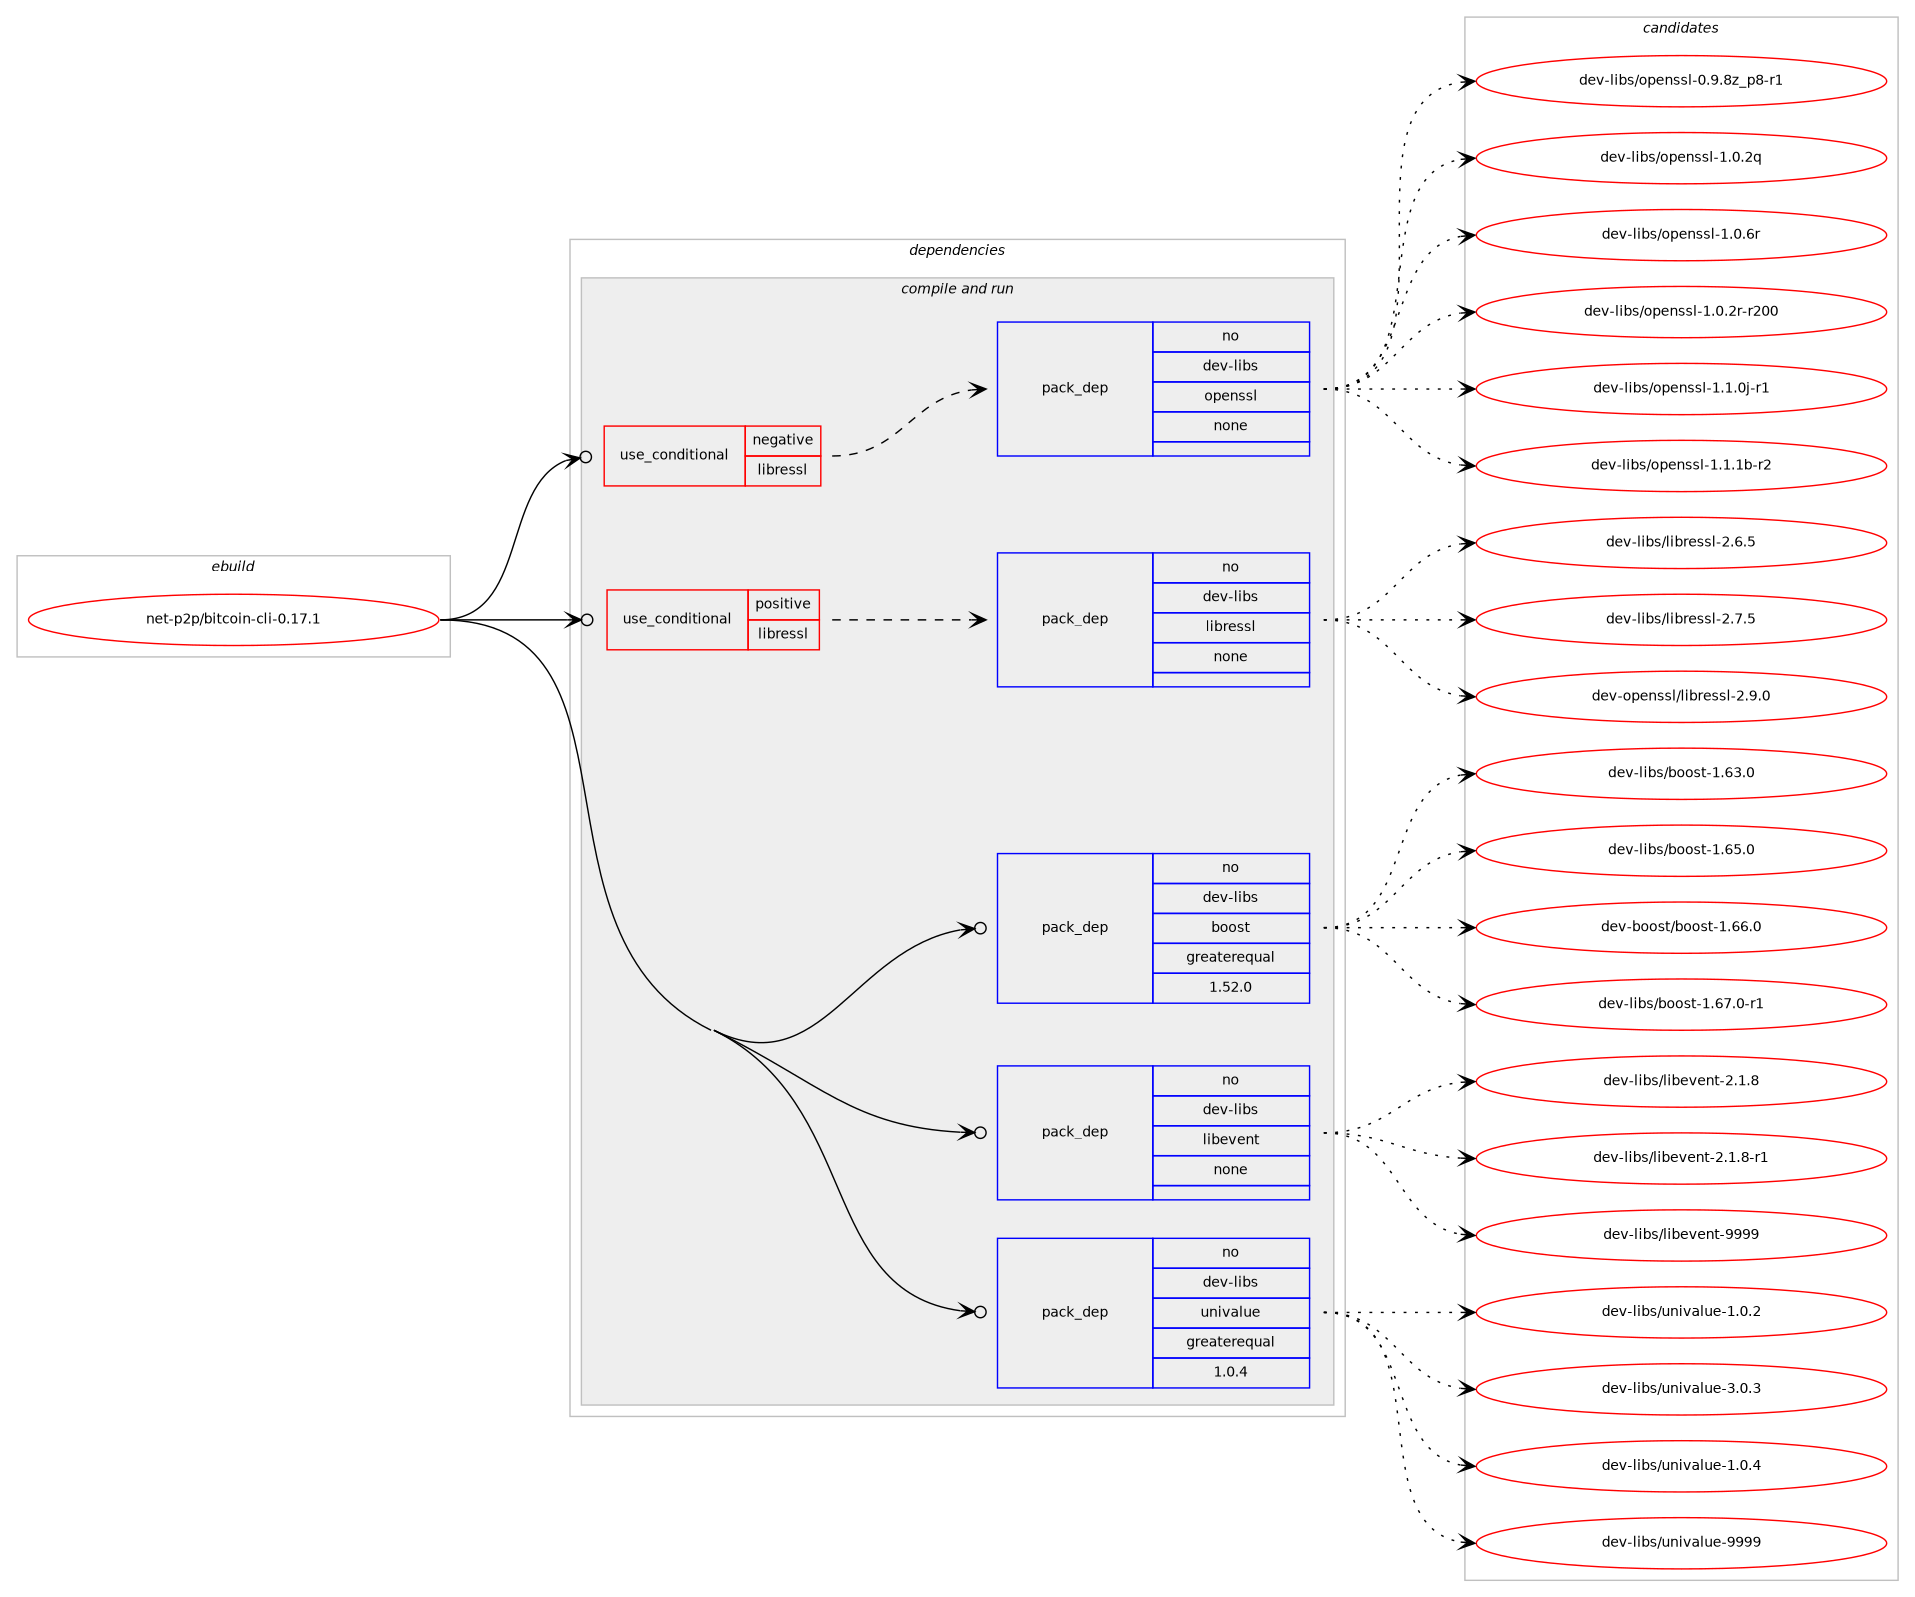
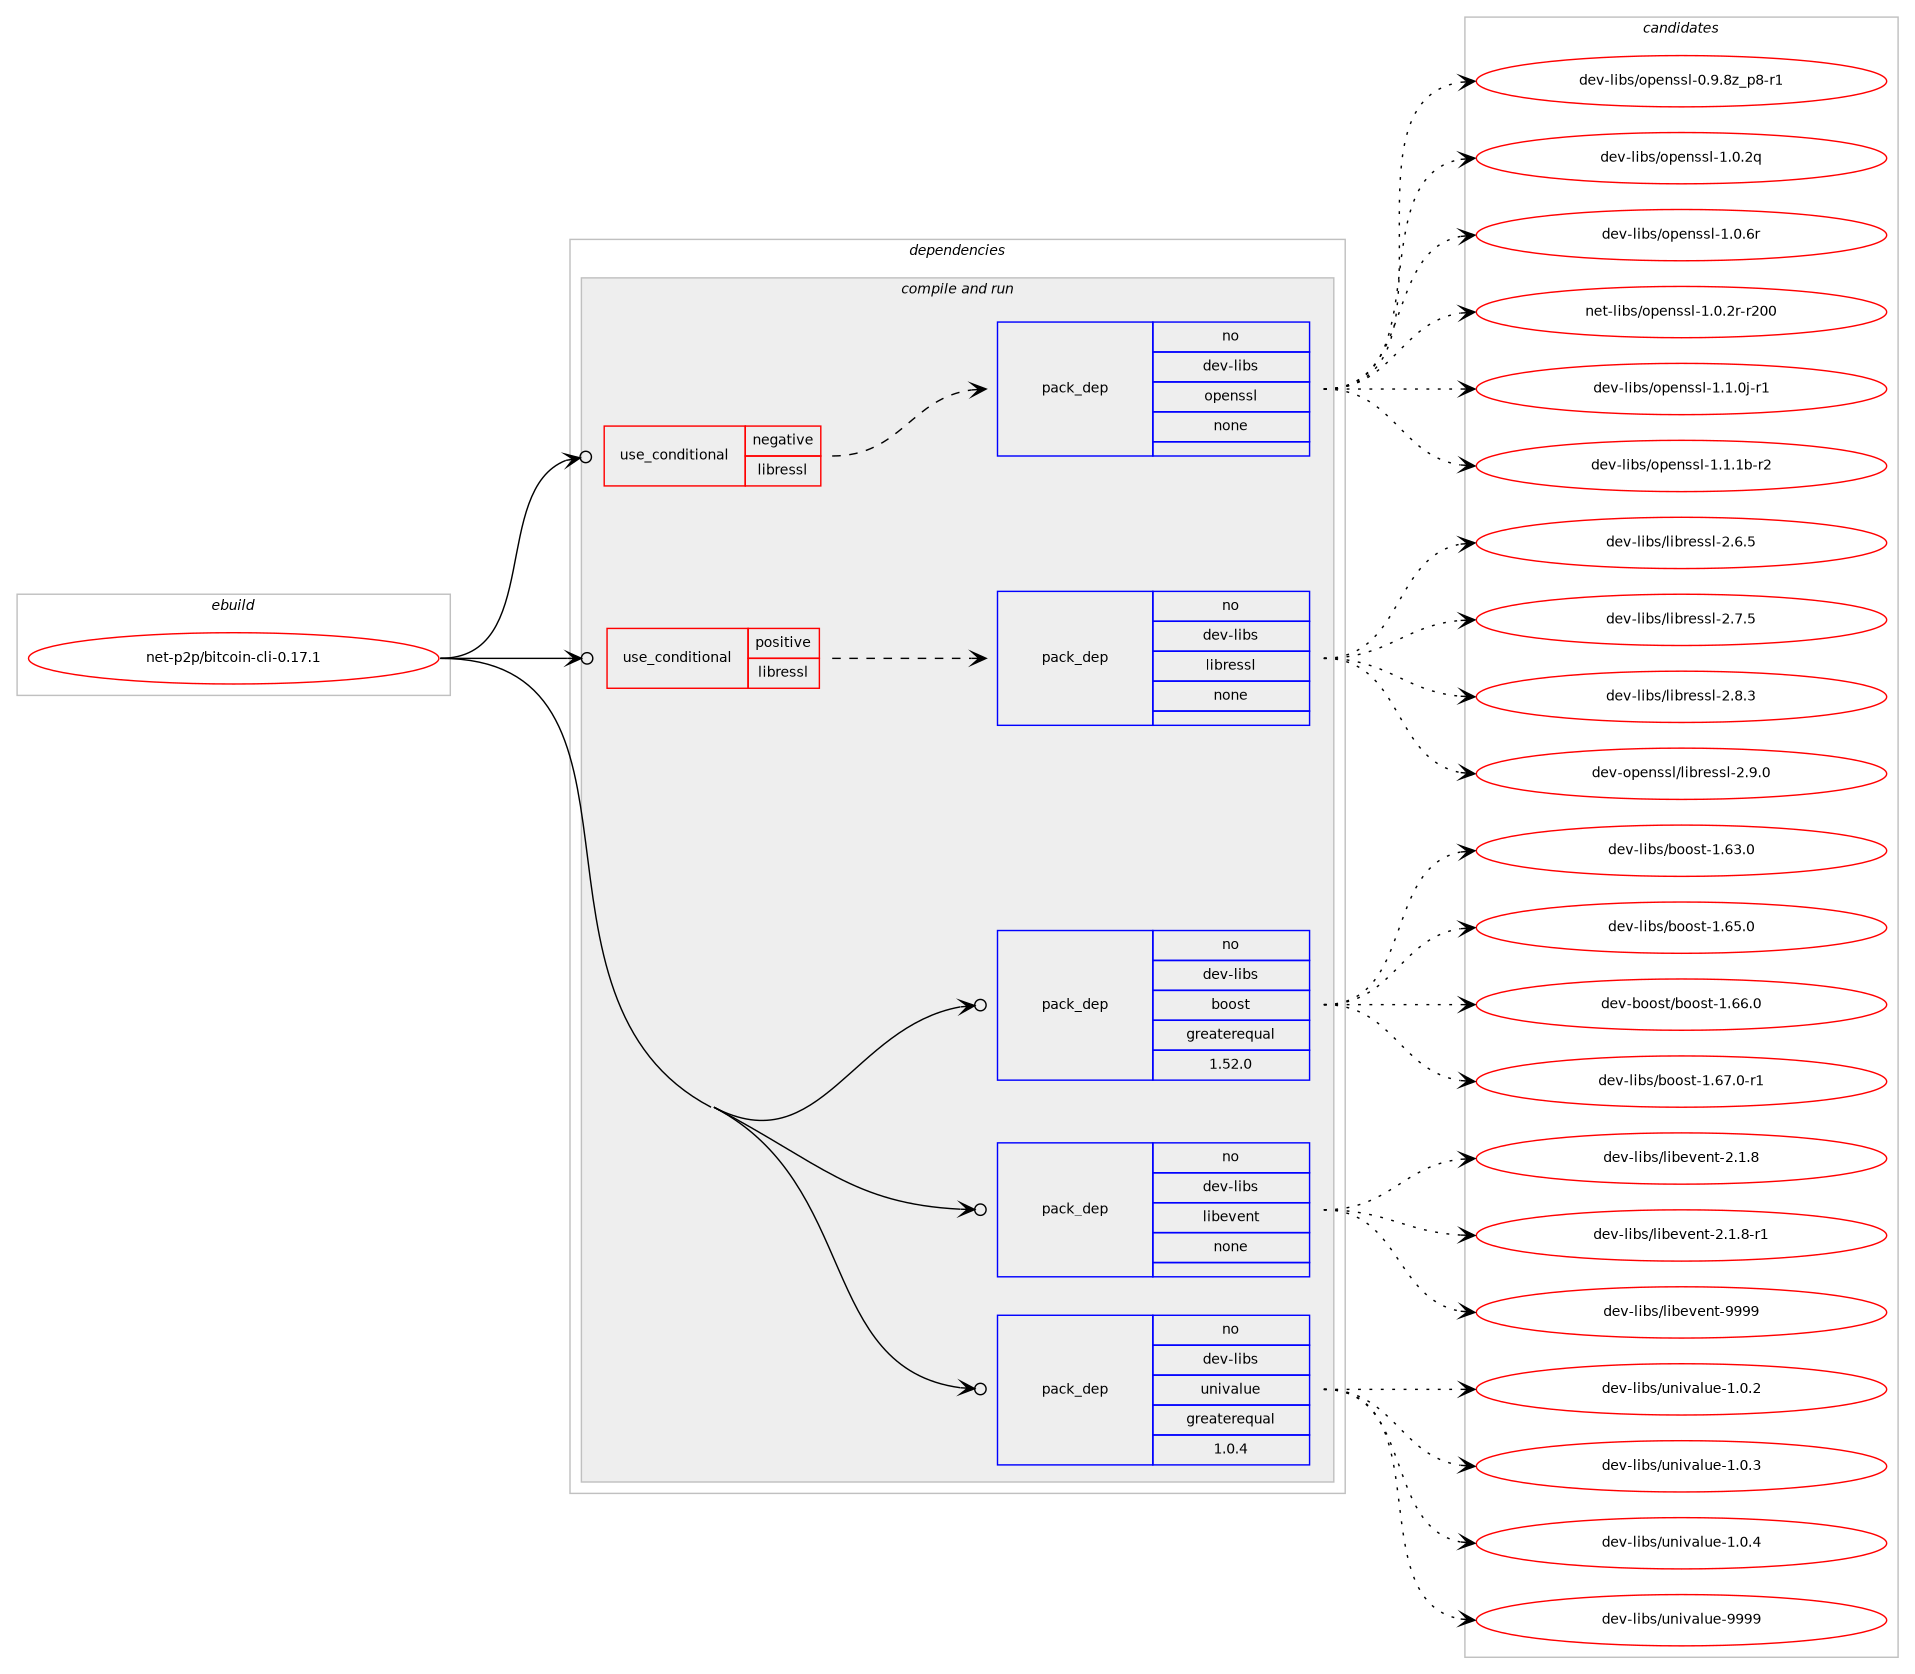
node "dev-libs/openssl-1.0.2r-r200": label "dev-libs/openssl-1.0.2r-r200" -> "net-libs/openssl-1.0.2r-r200"
node "dev-libs/libressl-2.8.3": added
node "dev-libs/univalue-3.0.3": label "dev-libs/univalue-3.0.3" -> "dev-libs/univalue-1.0.3"
